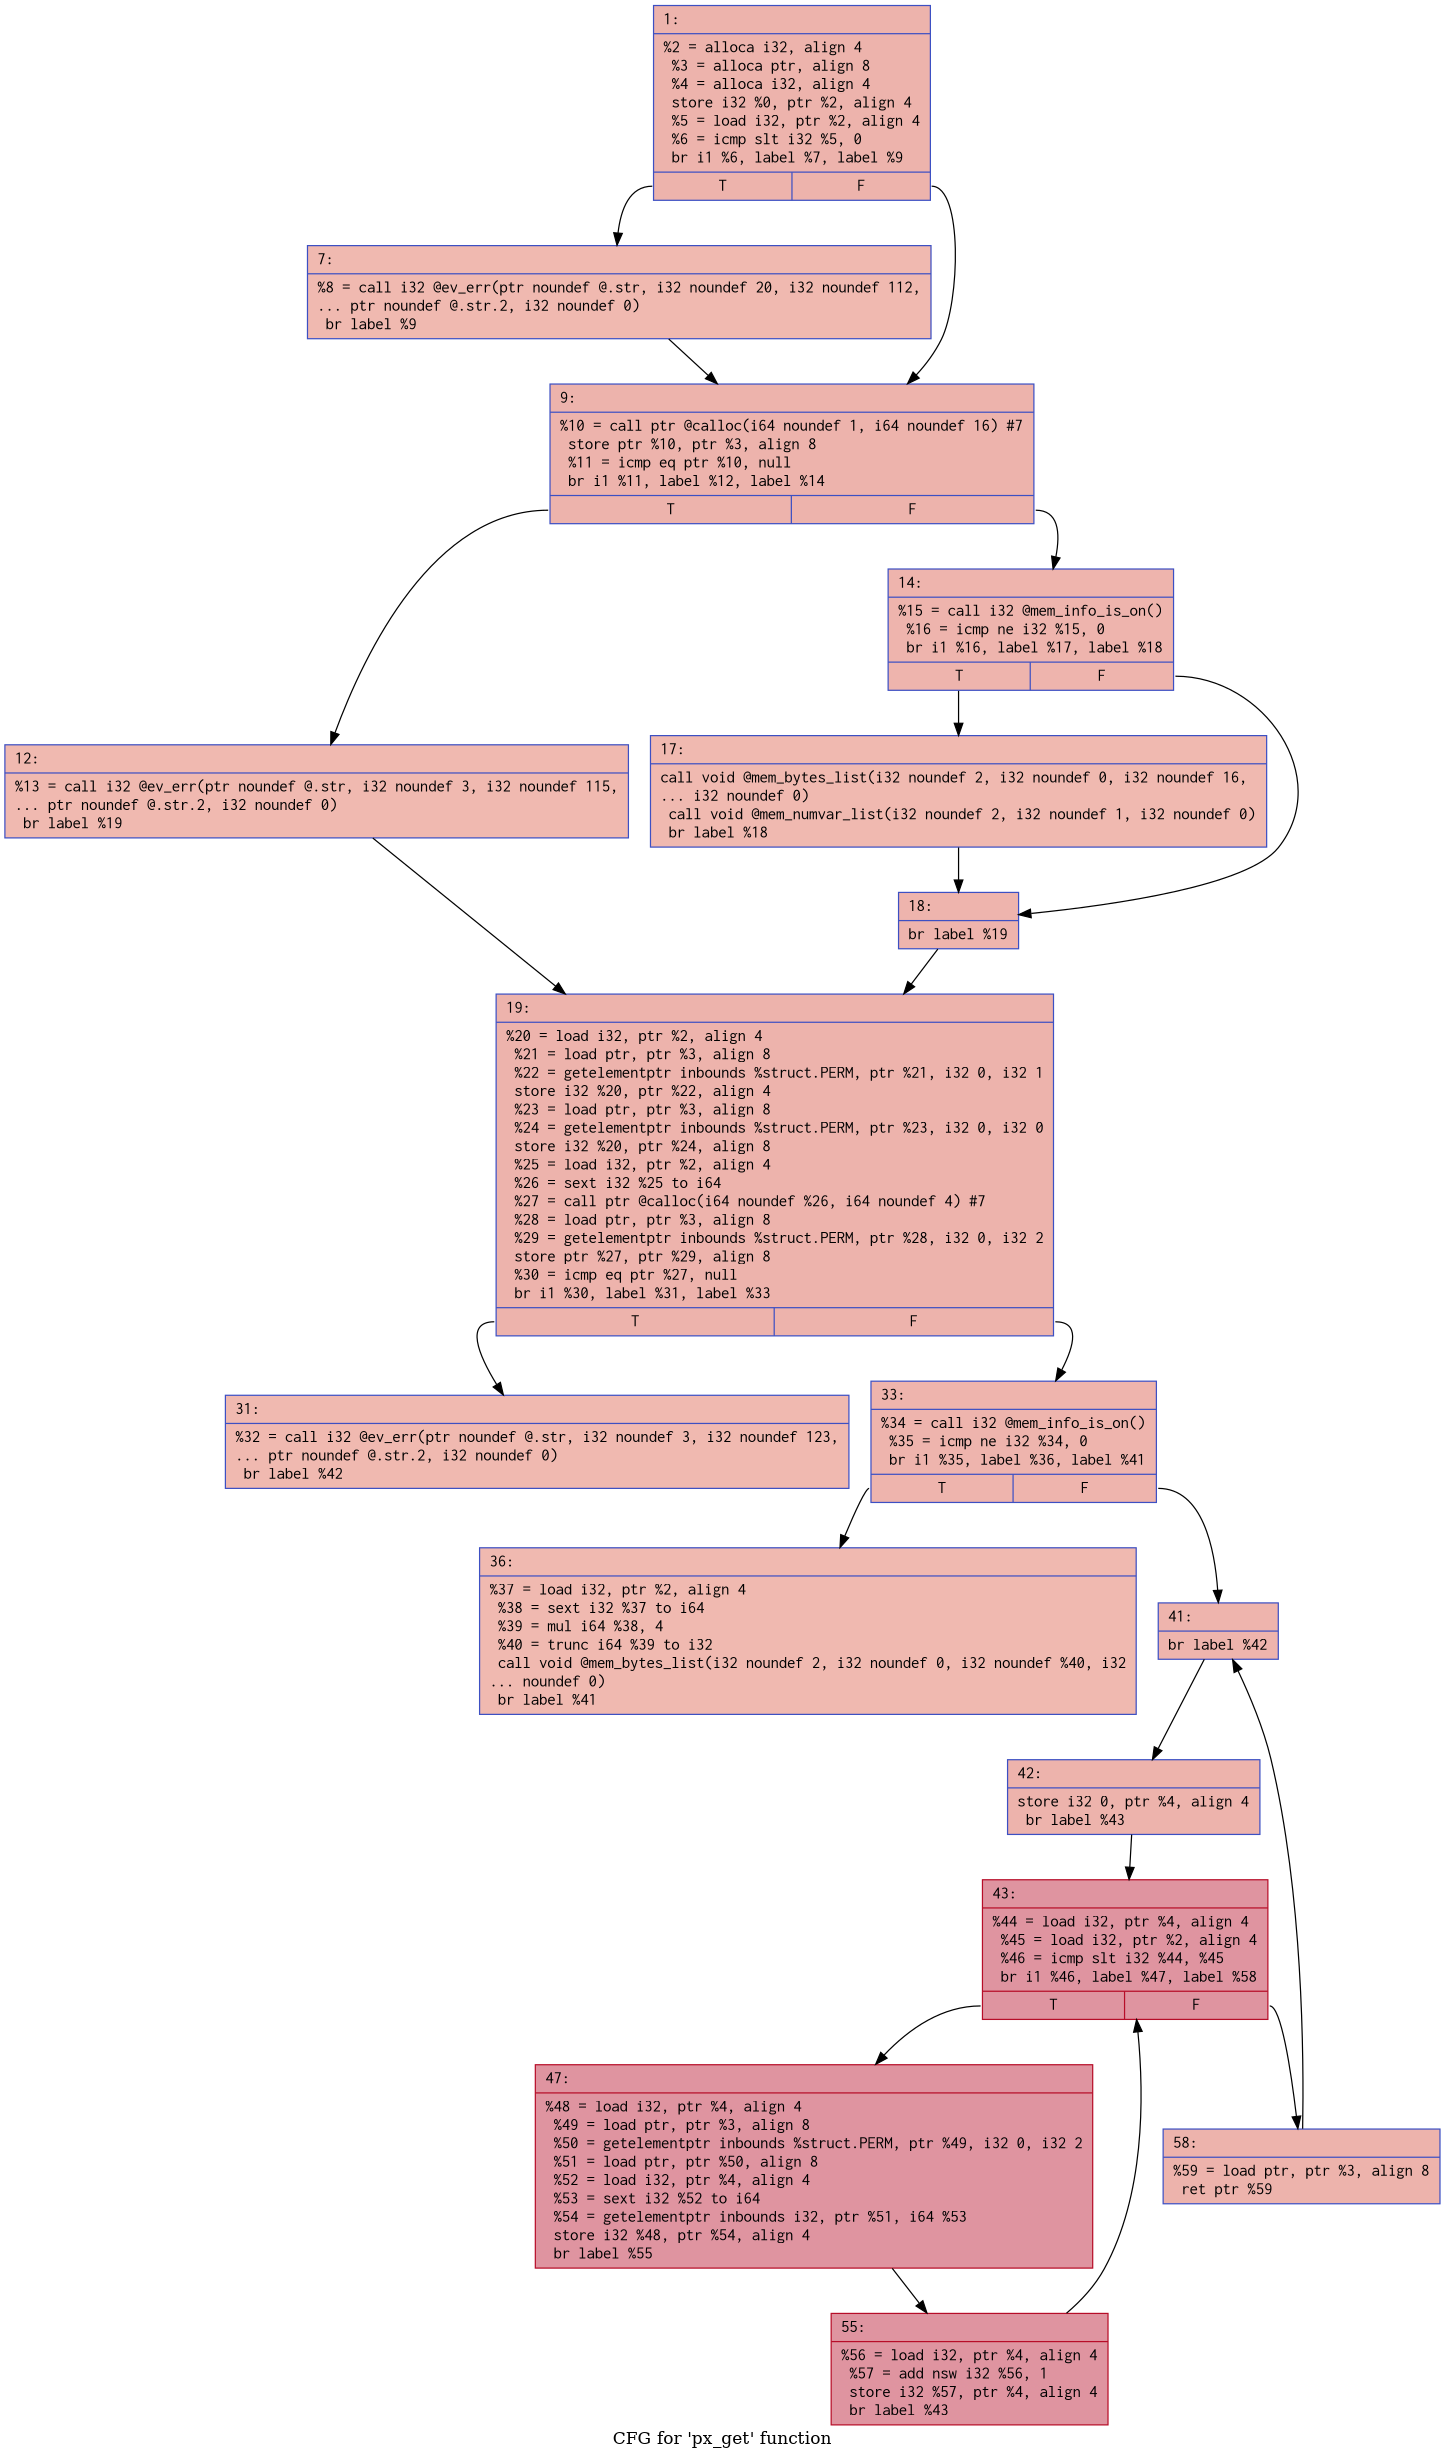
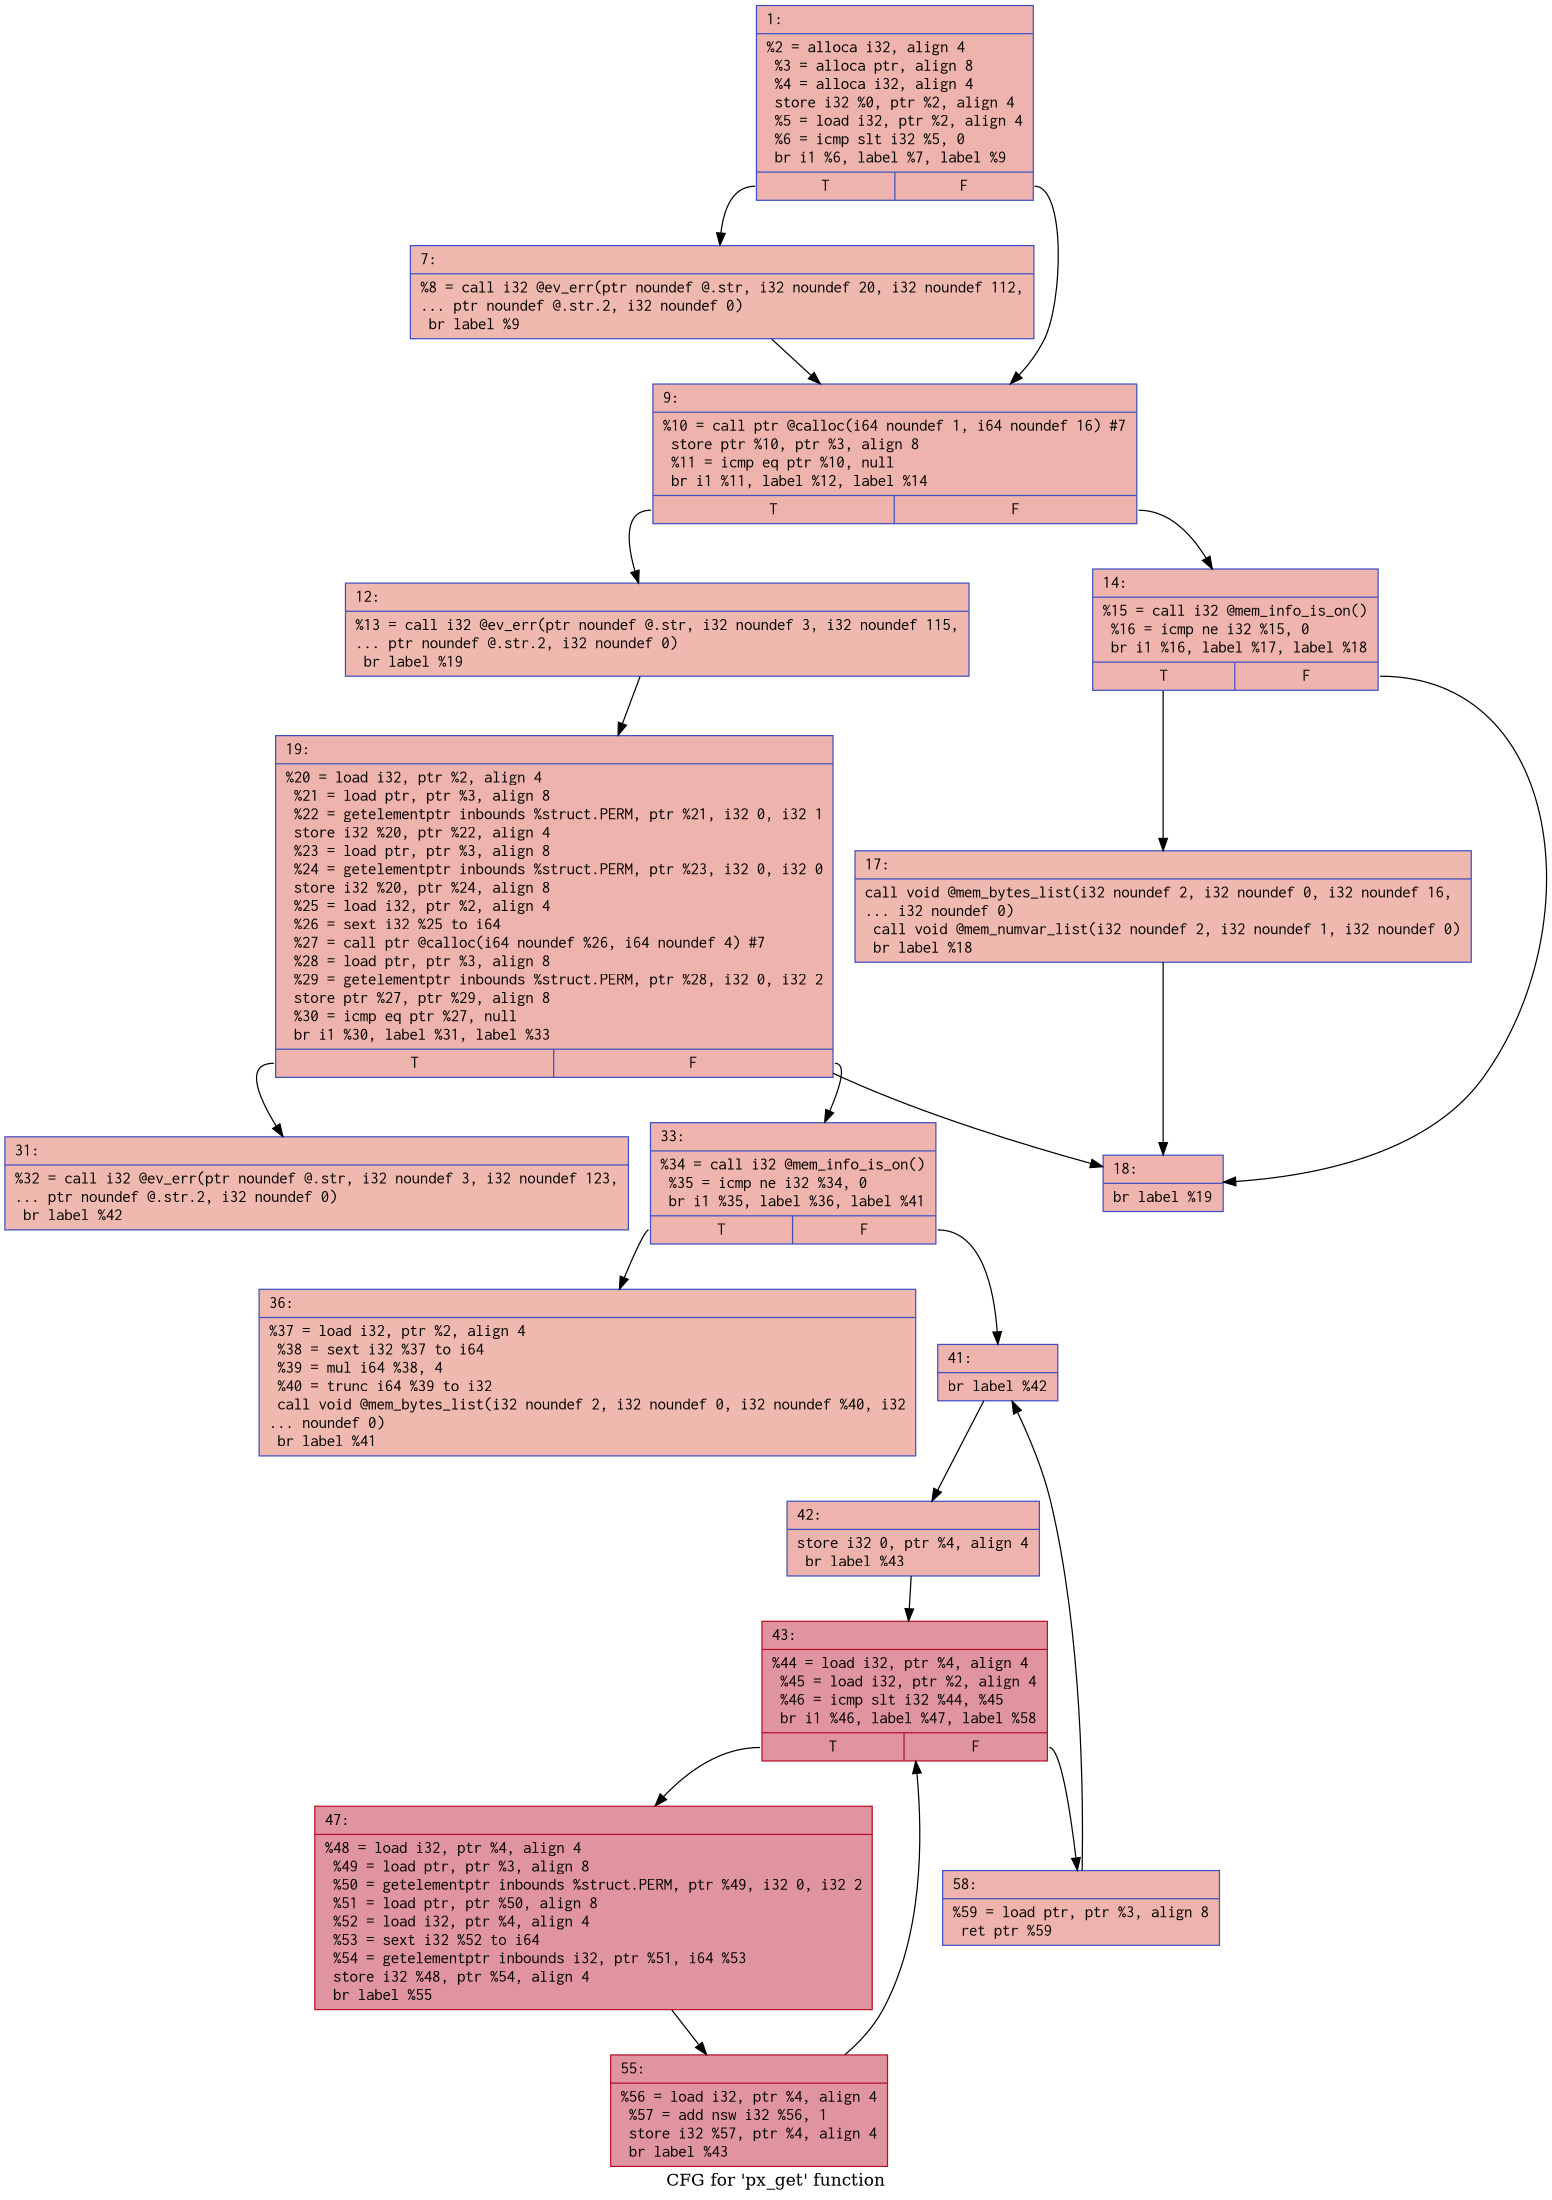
edge "18:" -> "19:": reversed
